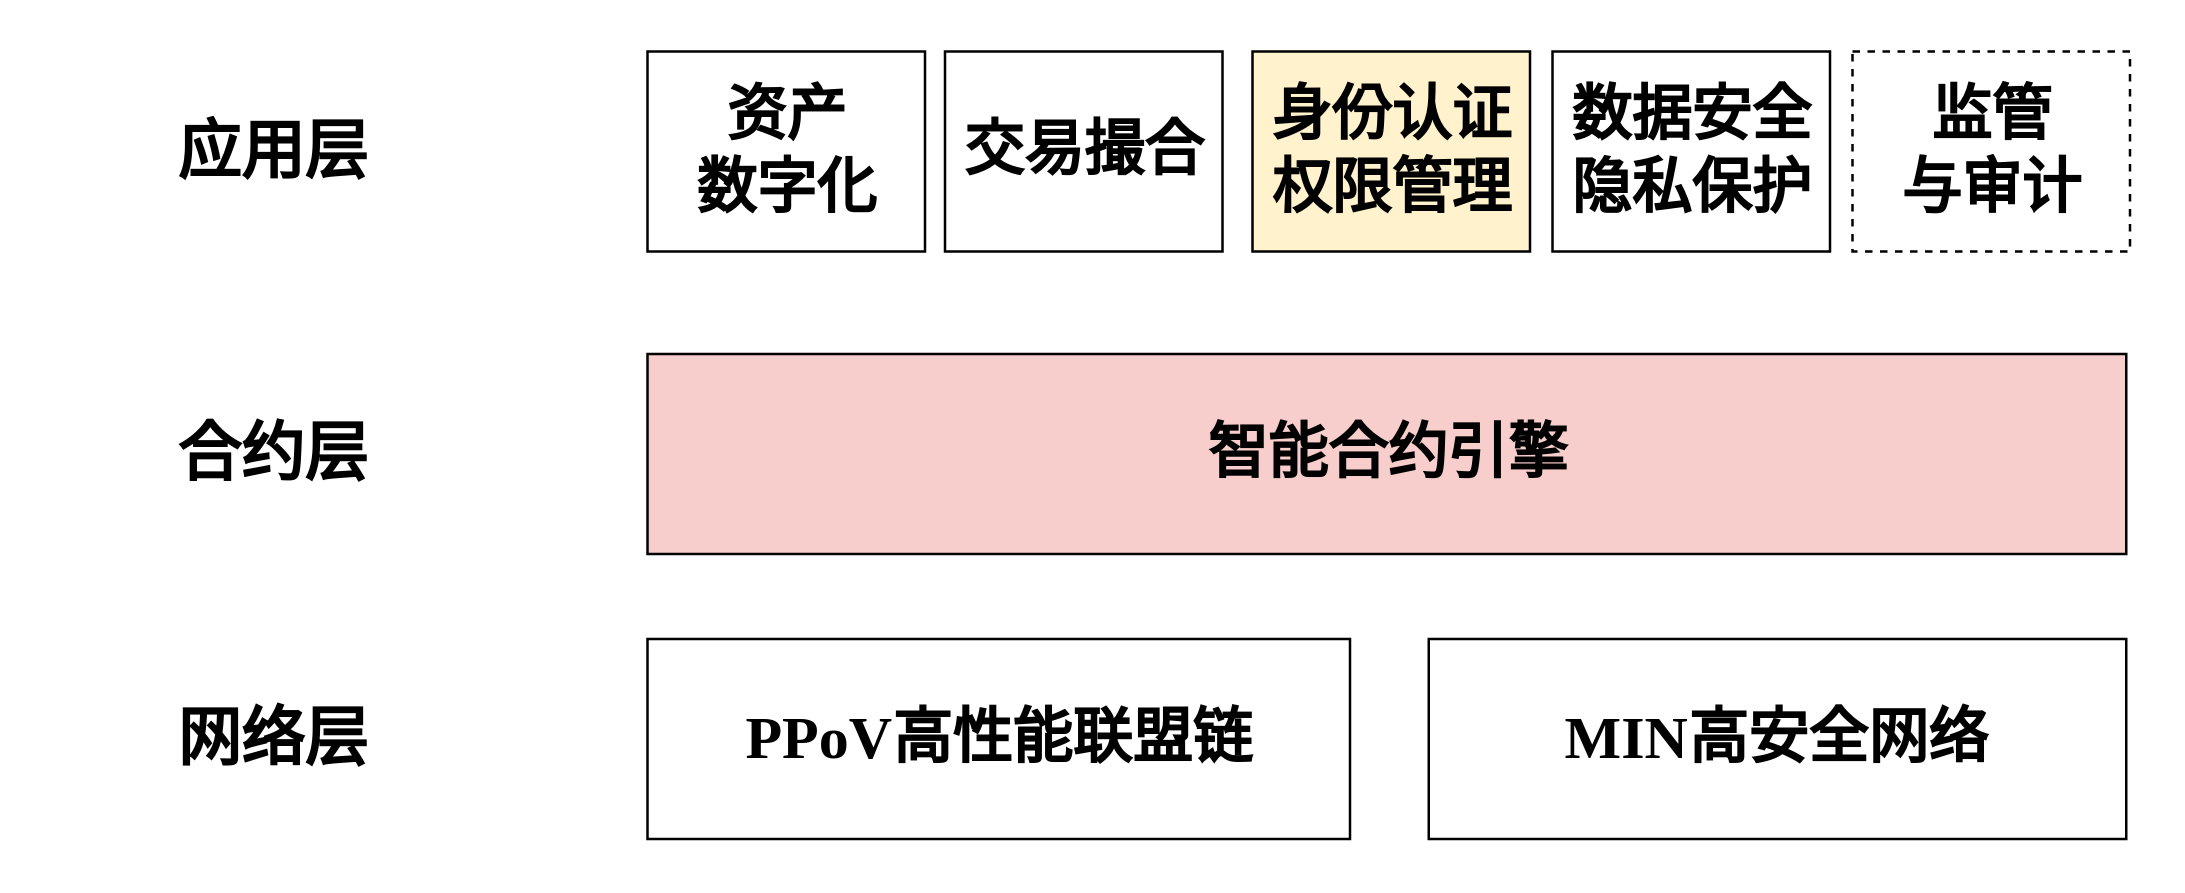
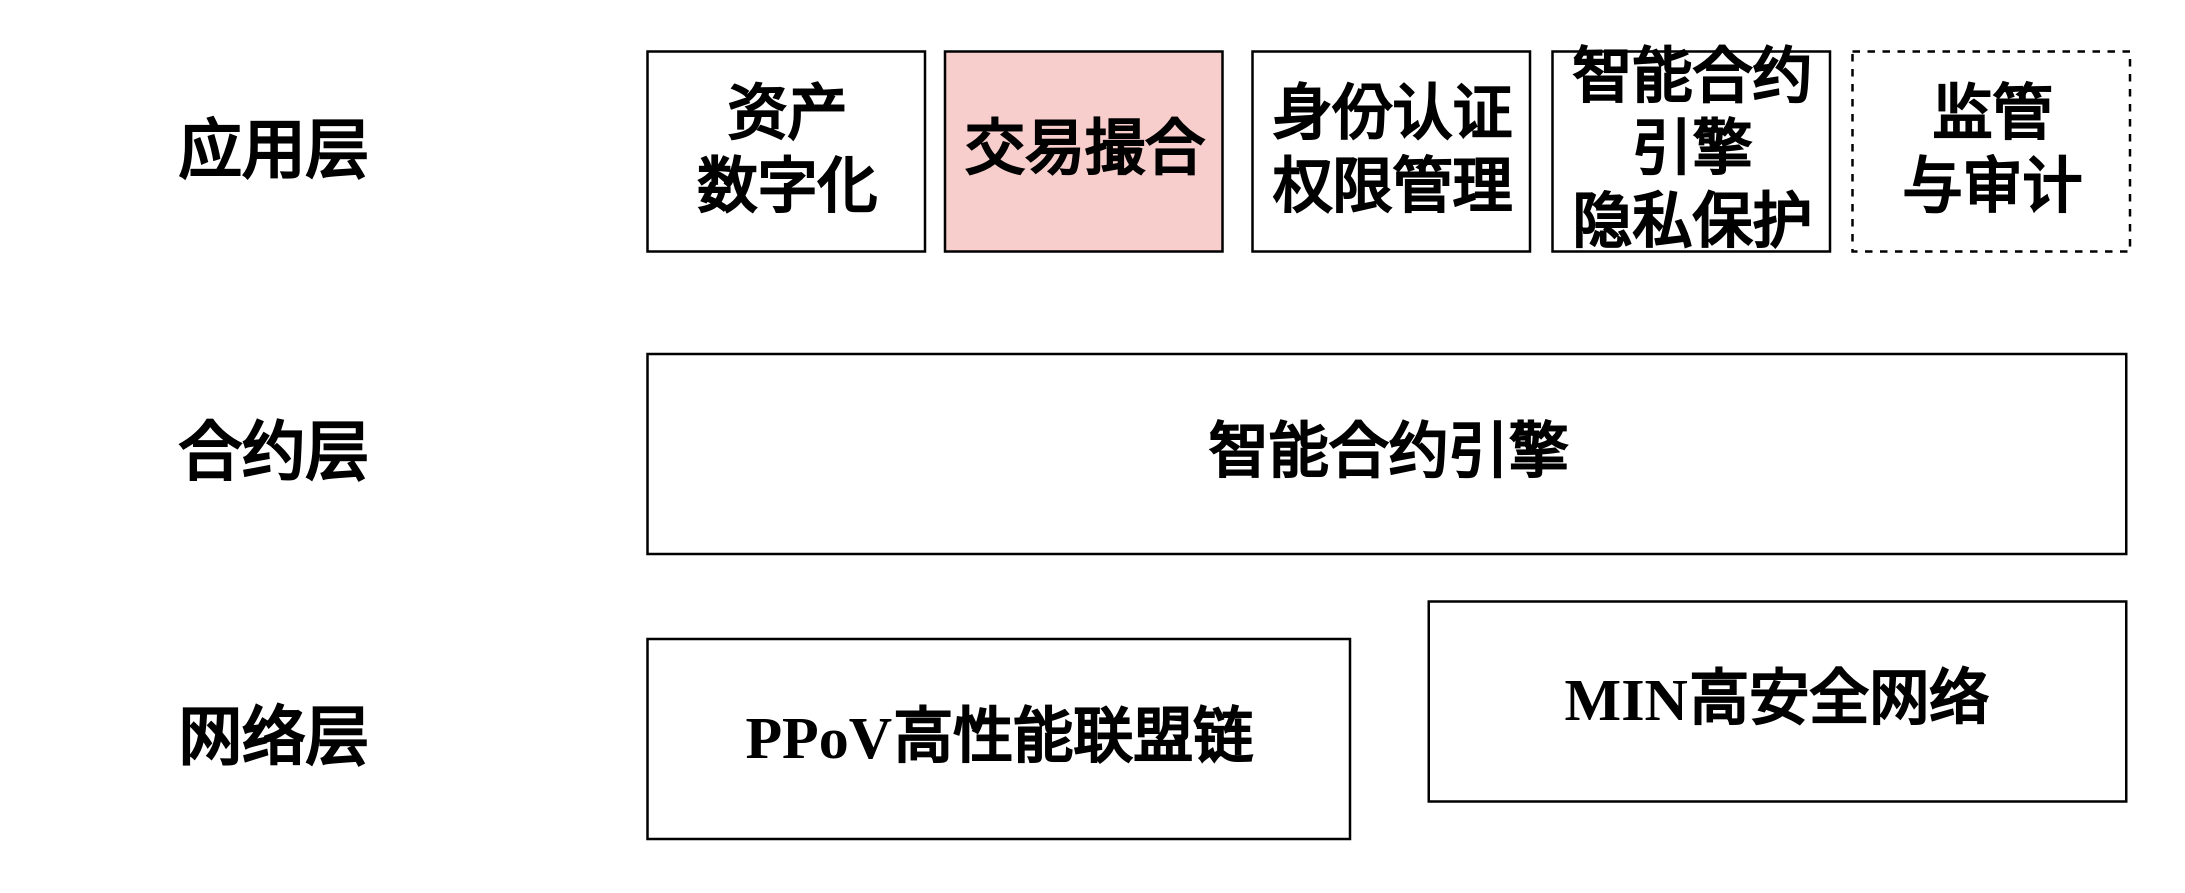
node "交易撮合": fillcolor #ffffff -> #f8cecc
node "身份认证 权限管理": fillcolor #fff2cc -> #ffffff
node "数据安全 隐私保护": label "数据安全 隐私保护" -> "智能合约引擎 隐私保护"
node "智能合约引擎": fillcolor #f8cecc -> #ffffff
node "MIN高安全网络": moved (1778, 739) -> (1778, 701)
